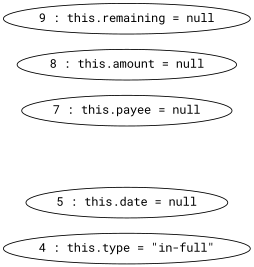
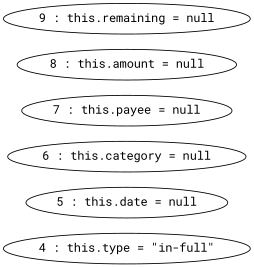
node "6 : this.category = null": added
